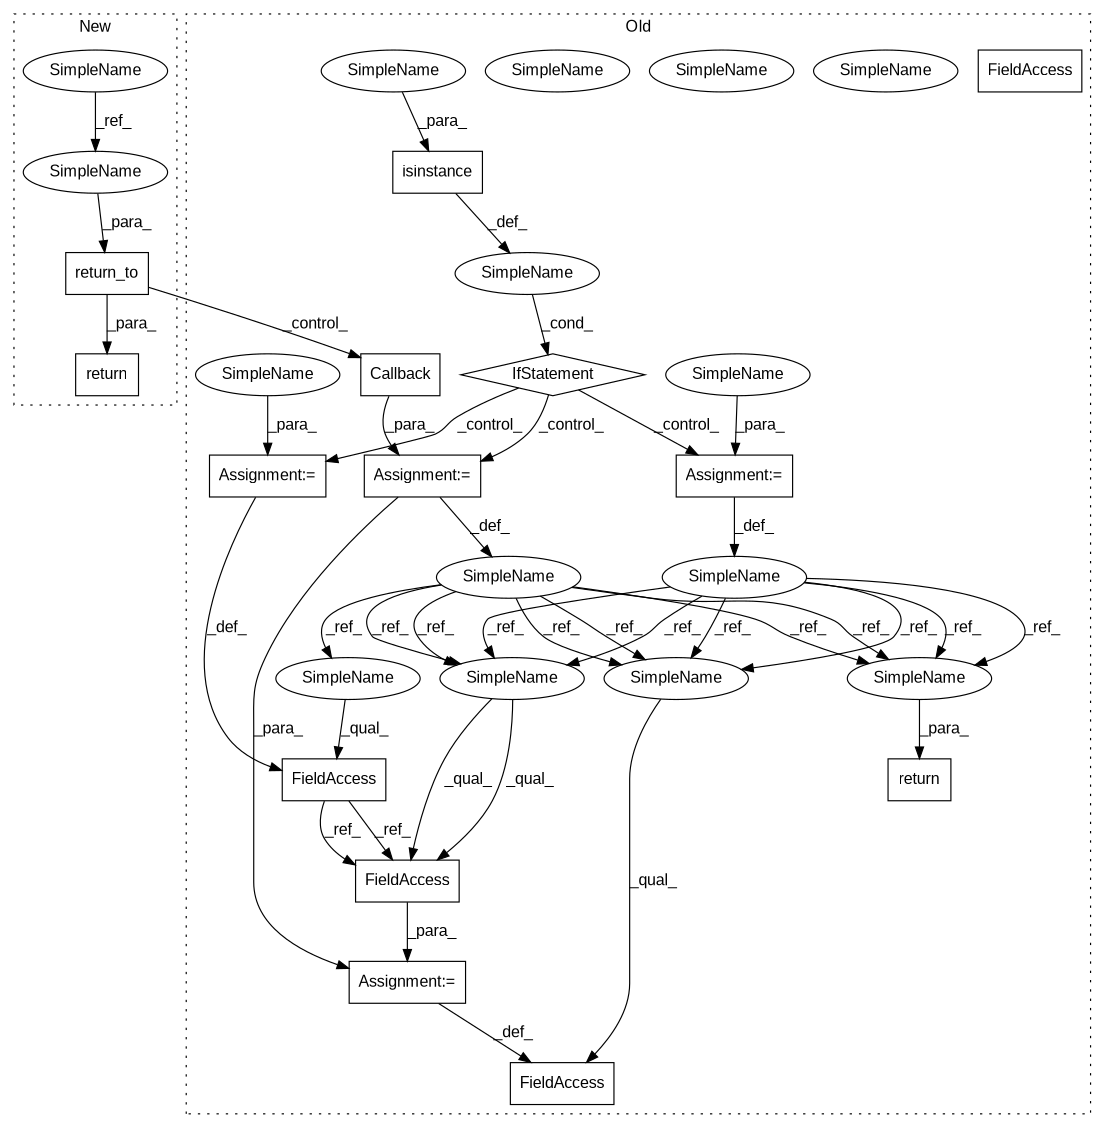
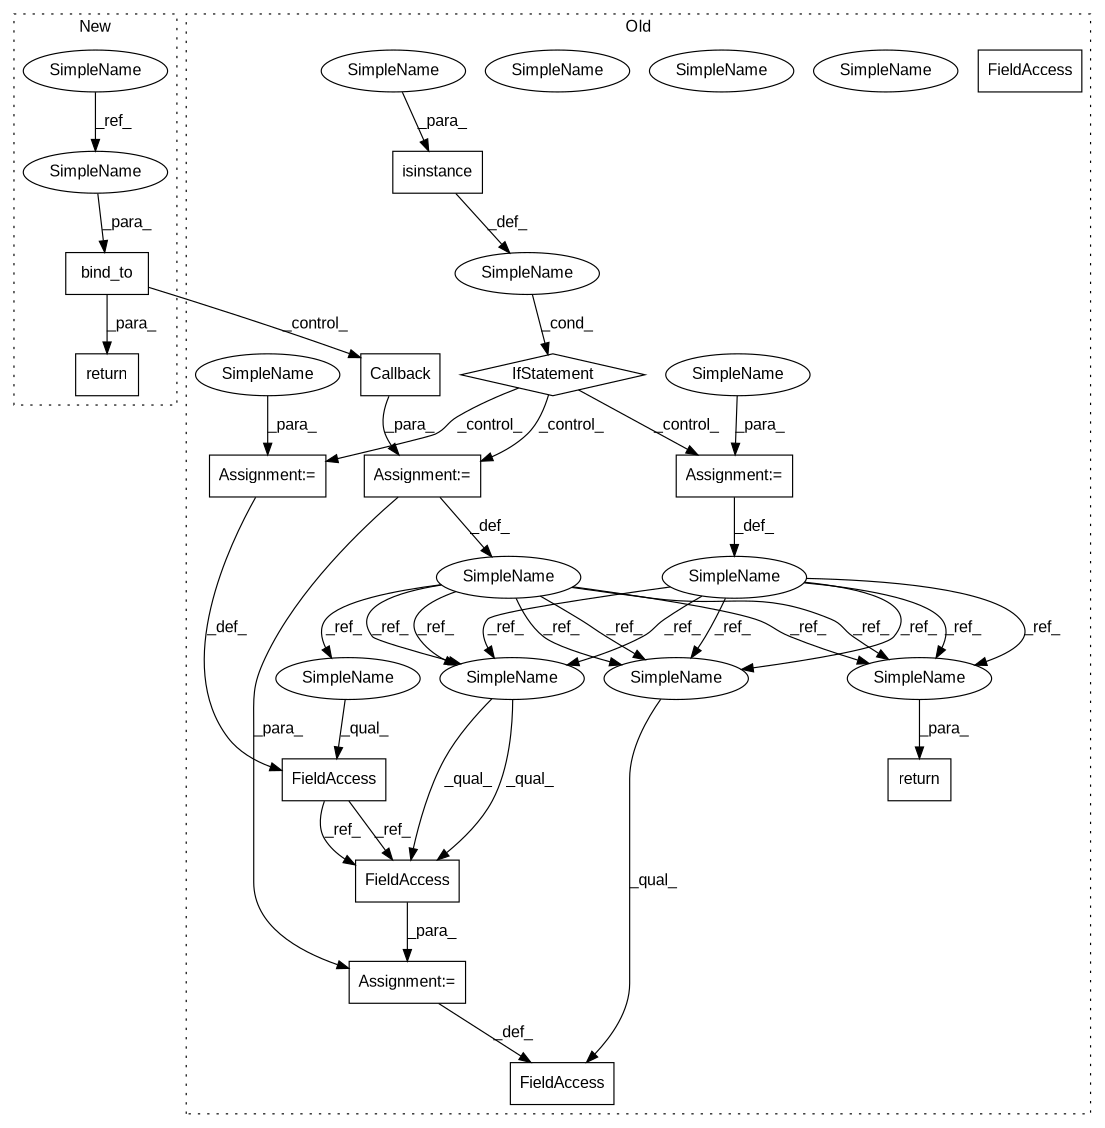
node "return_to": label "return_to" -> "bind_to"
